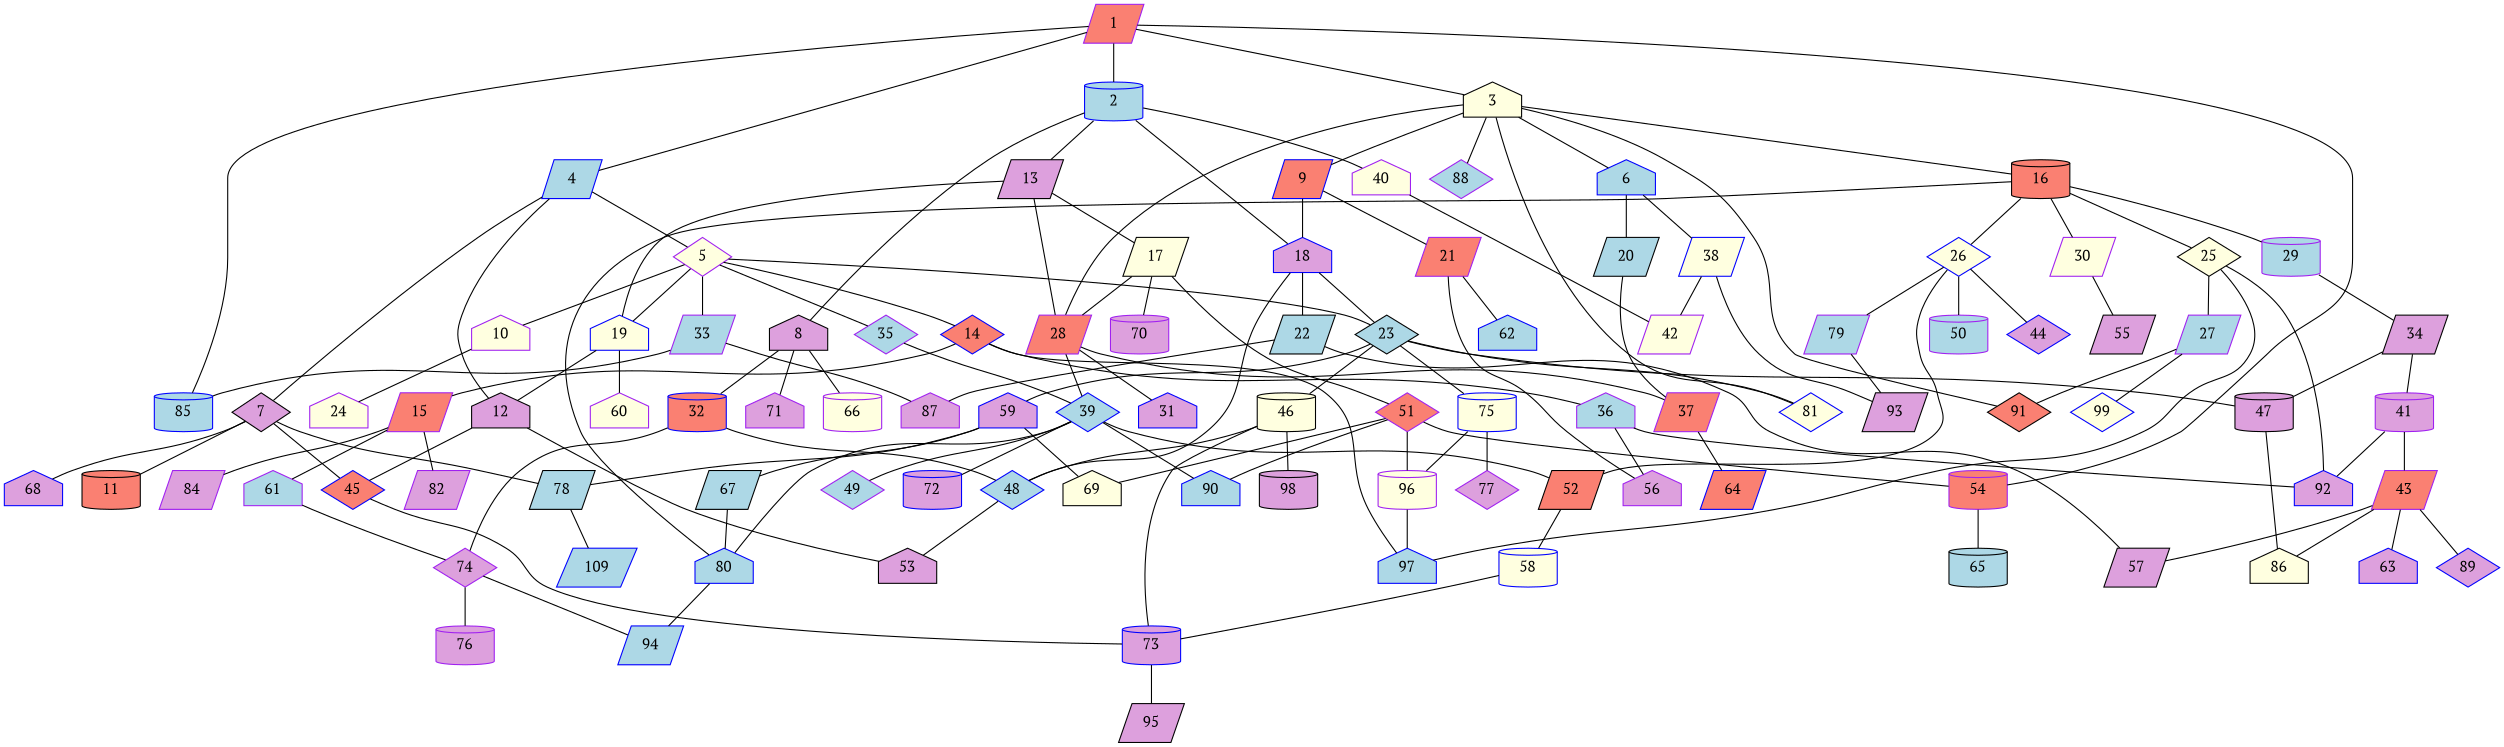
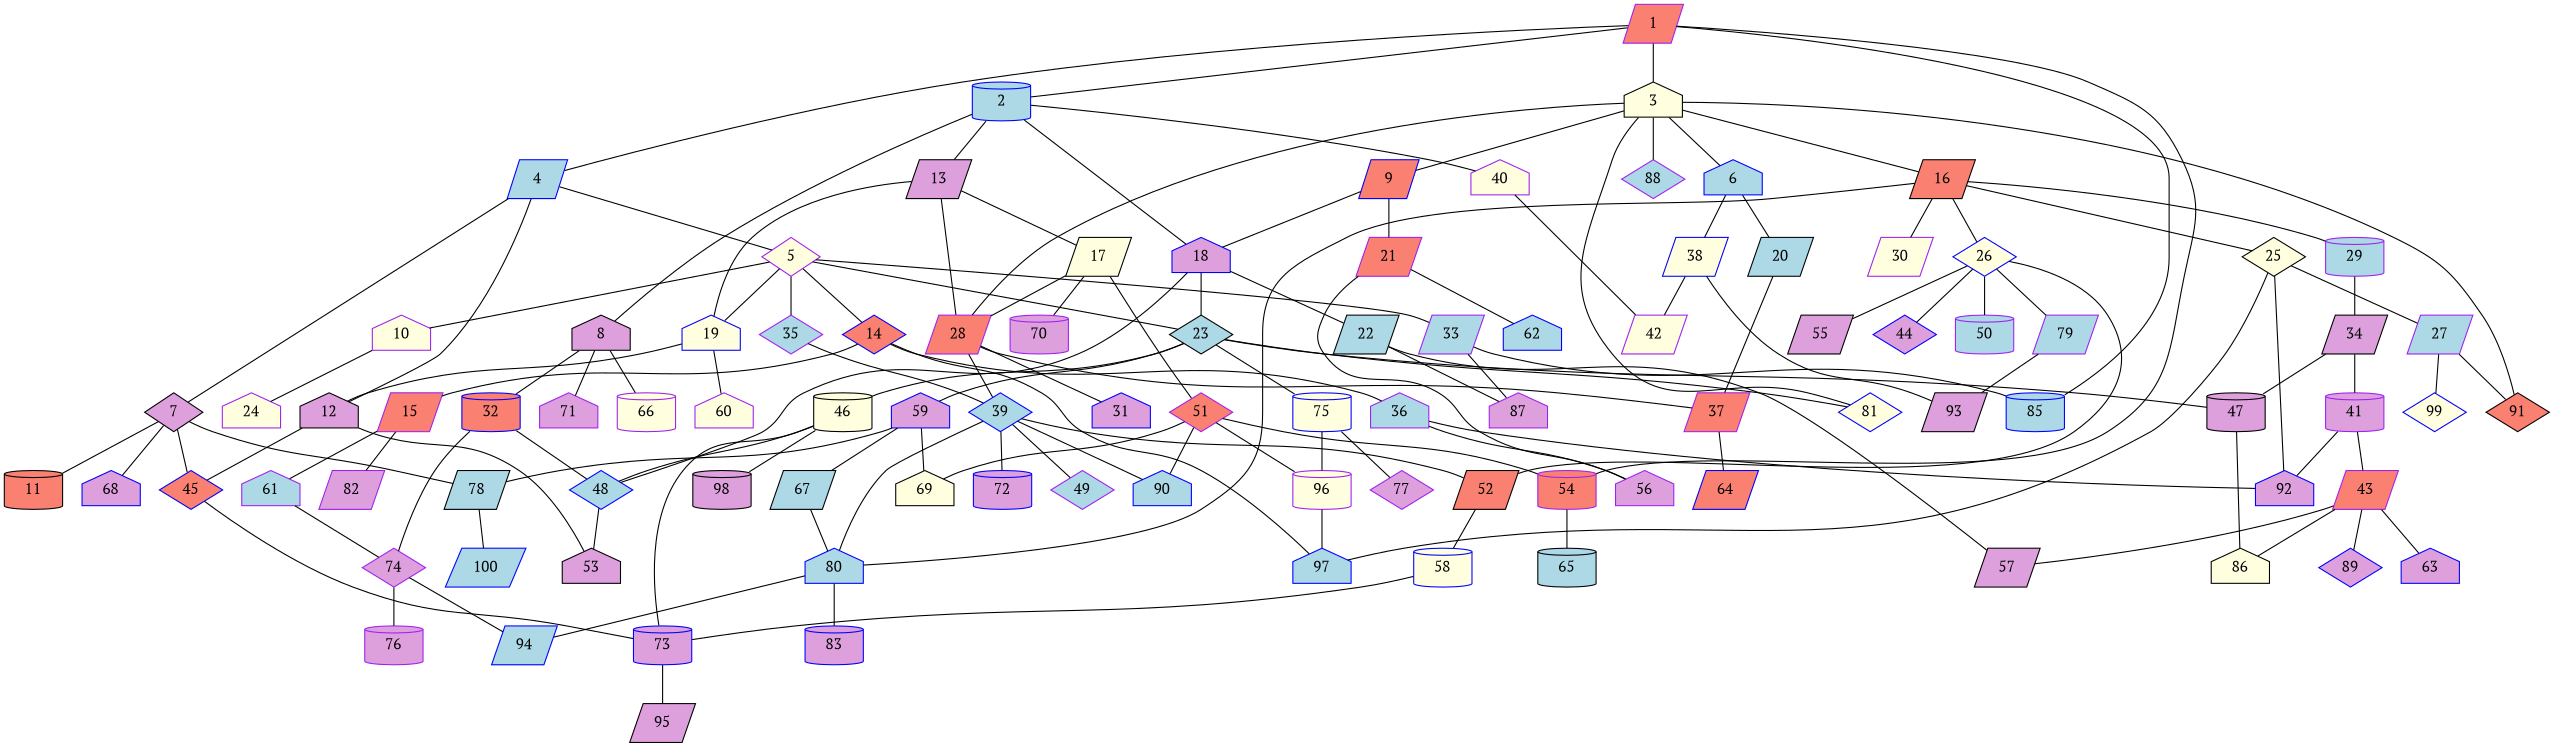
node "16": shape cylinder -> parallelogram
edge "30" -- "55": now "26" -- "55"
node "84": removed
node "109": label "109" -> "100"
node "83": added
